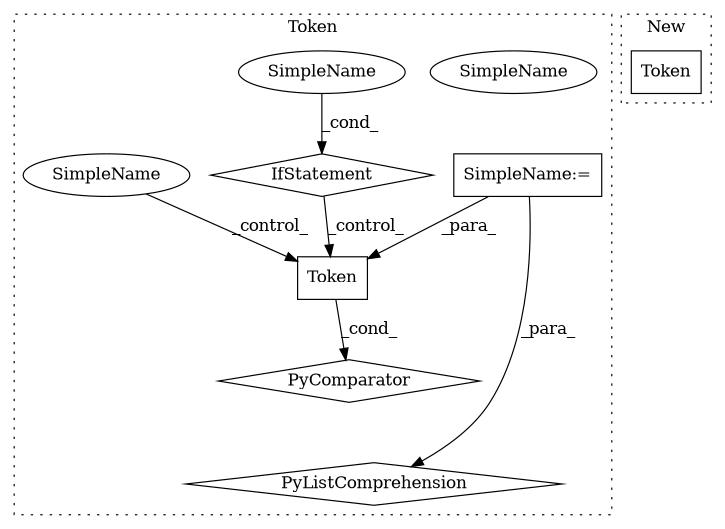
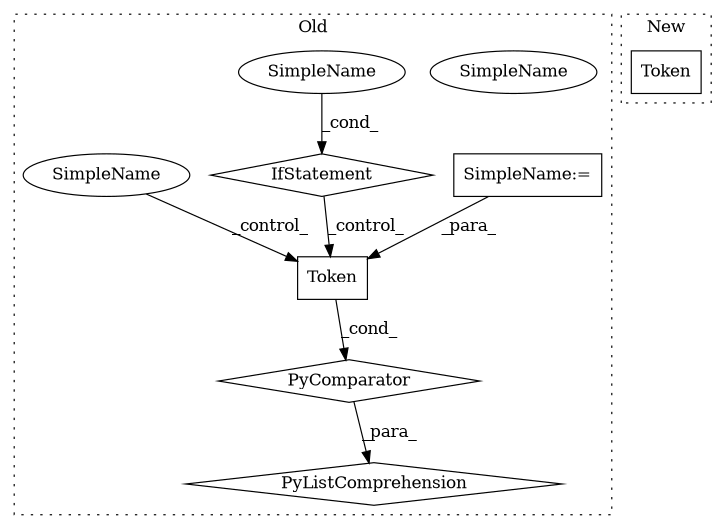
cluster "Token": label "Token" -> "Old"
edge "SimpleName:=" -> "PyListComprehension": now "PyComparator" -> "PyListComprehension"
